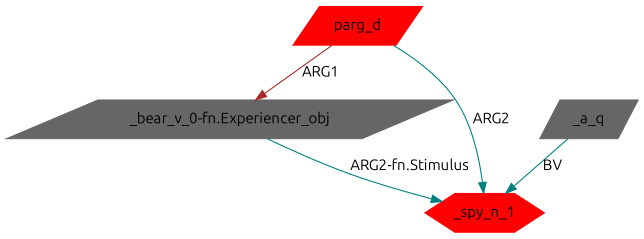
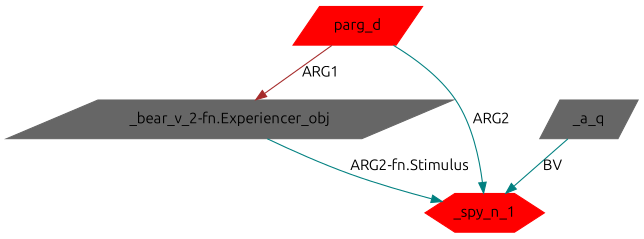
node "_bear_v_0-fn.Experiencer_obj": label "_bear_v_0-fn.Experiencer_obj" -> "_bear_v_2-fn.Experiencer_obj"
